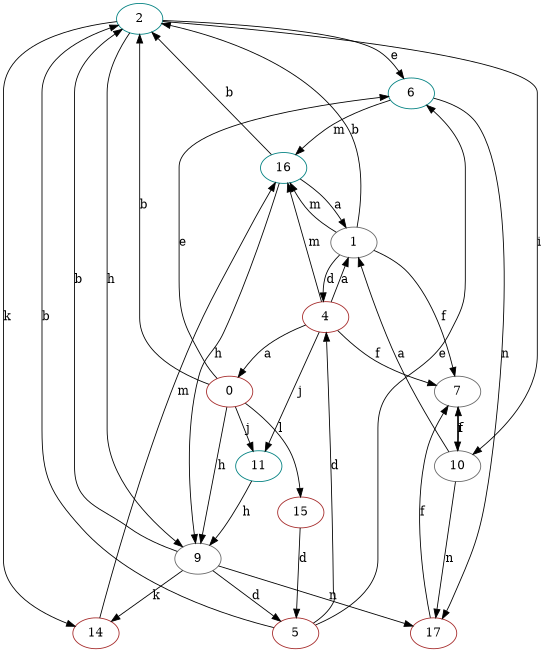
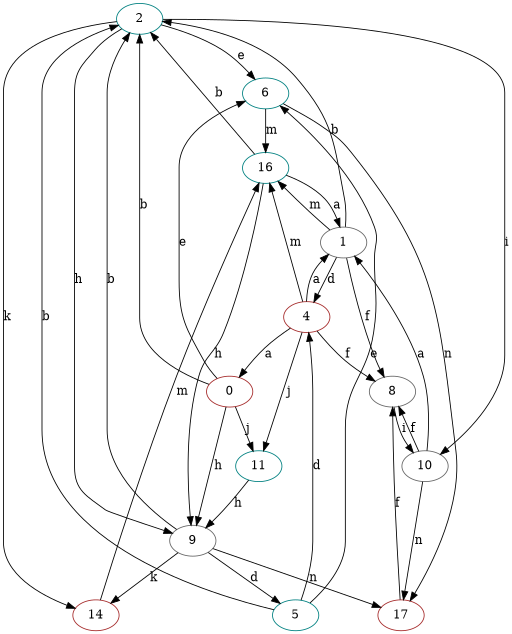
node "7": label "7" -> "8"
node "15": removed
node "5": color brown -> teal
